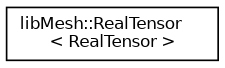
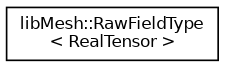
node "libMesh::RealTensor < RealTensor >": label "libMesh::RealTensor < RealTensor >" -> "libMesh::RawFieldType < RealTensor >"
